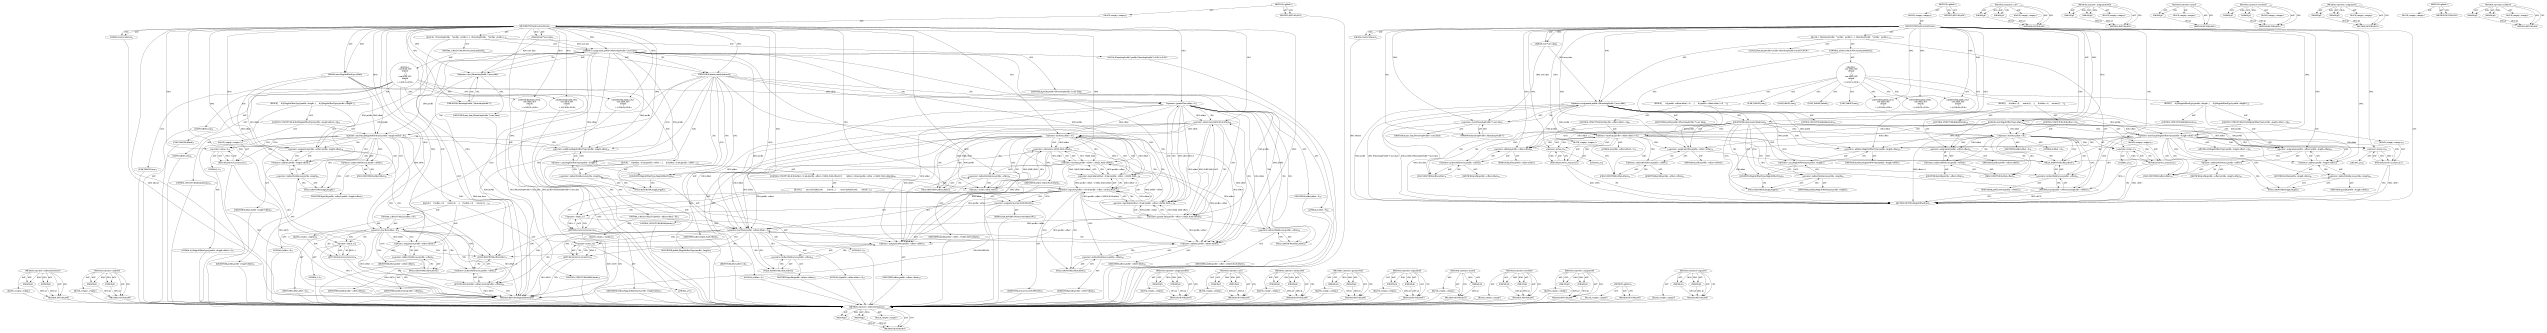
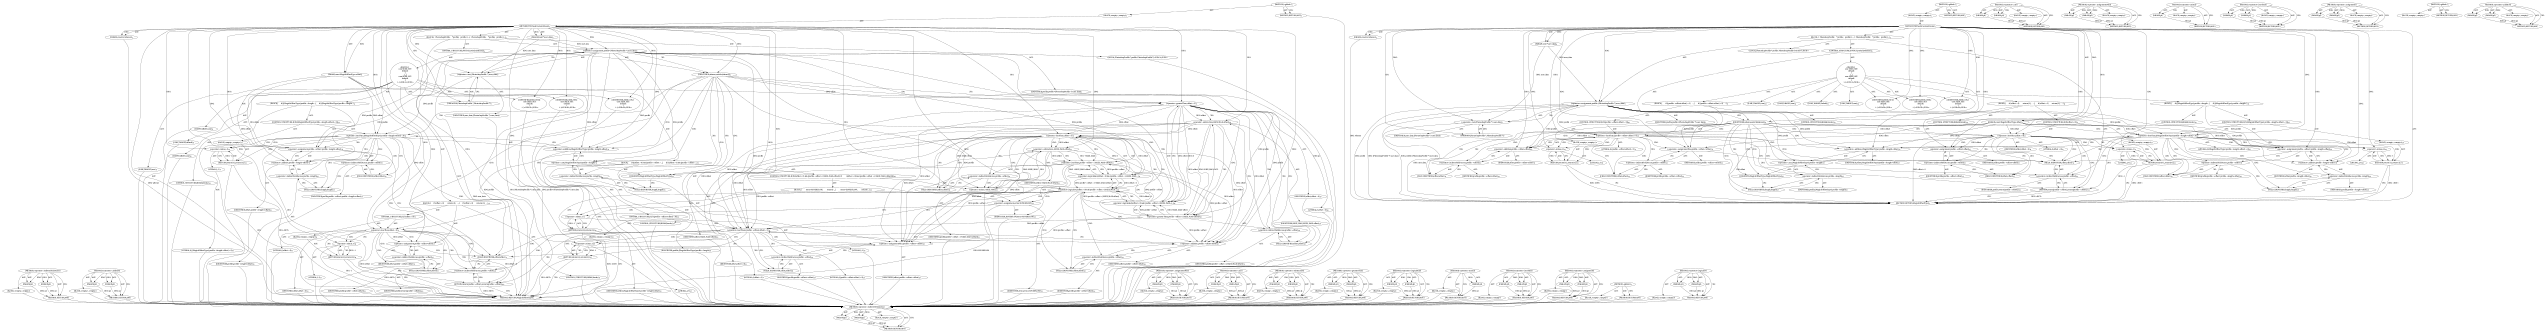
edge "(<operator>.lessThan,profile->offset < (-SSIZE_MAX-offset))" -> "(<operator>.subtraction,-SSIZE_MAX-offset)": now "(<operator>.lessThan,profile->offset < (-SSIZE_MAX-offset))" -> "(IDENTIFIER,EOVERFLOW,errno=EOVERFLOW)"
edge "(<operator>.greaterThan,offset > 0)" -> "(LITERAL,0,offset > 0)": label "AST: " -> "DDG: p2"
node "(IDENTIFIER,SSIZE_MAX,SSIZE_MAX-offset)": added
